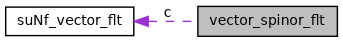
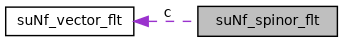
node "vector_spinor_flt": label "vector_spinor_flt" -> "suNf_spinor_flt"
